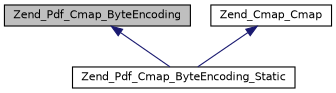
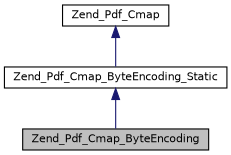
node "Zend_Cmap_Cmap": label "Zend_Cmap_Cmap" -> "Zend_Pdf_Cmap"
edge "Zend_Pdf_Cmap_ByteEncoding_Static" -> "Zend_Pdf_Cmap_ByteEncoding": reversed
